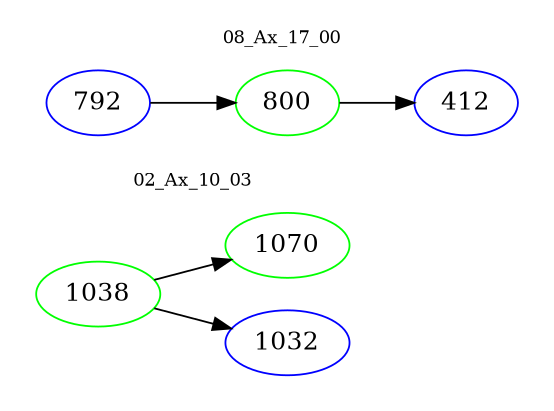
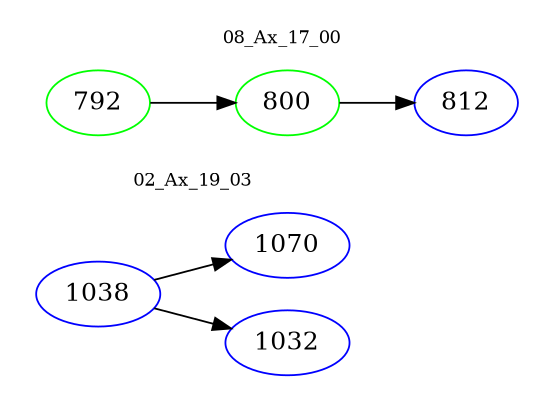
node "792": color blue -> green
node "412": label "412" -> "812"
cluster "02_Ax_10_03": label "02_Ax_10_03" -> "02_Ax_19_03"
node "1070": color green -> blue
node "1038": color green -> blue
